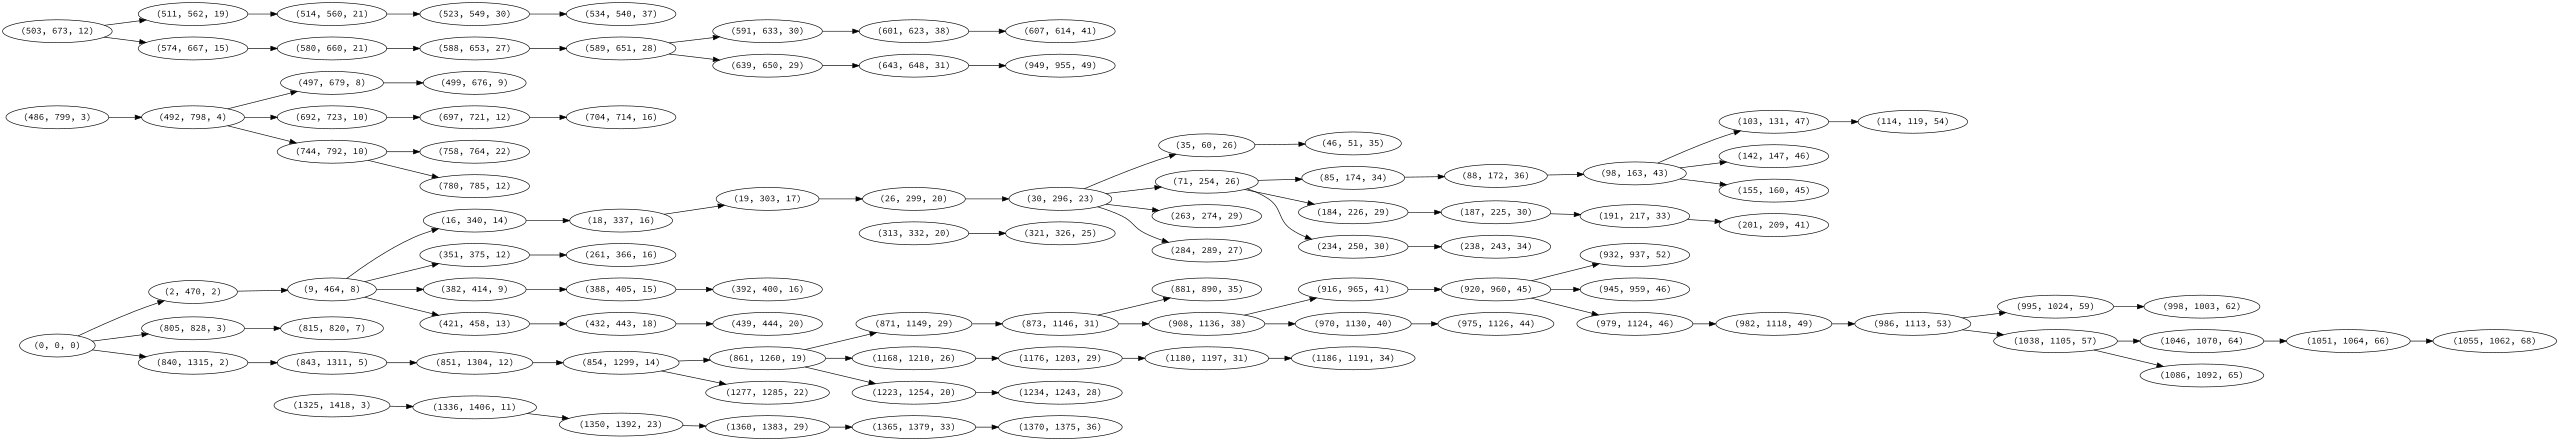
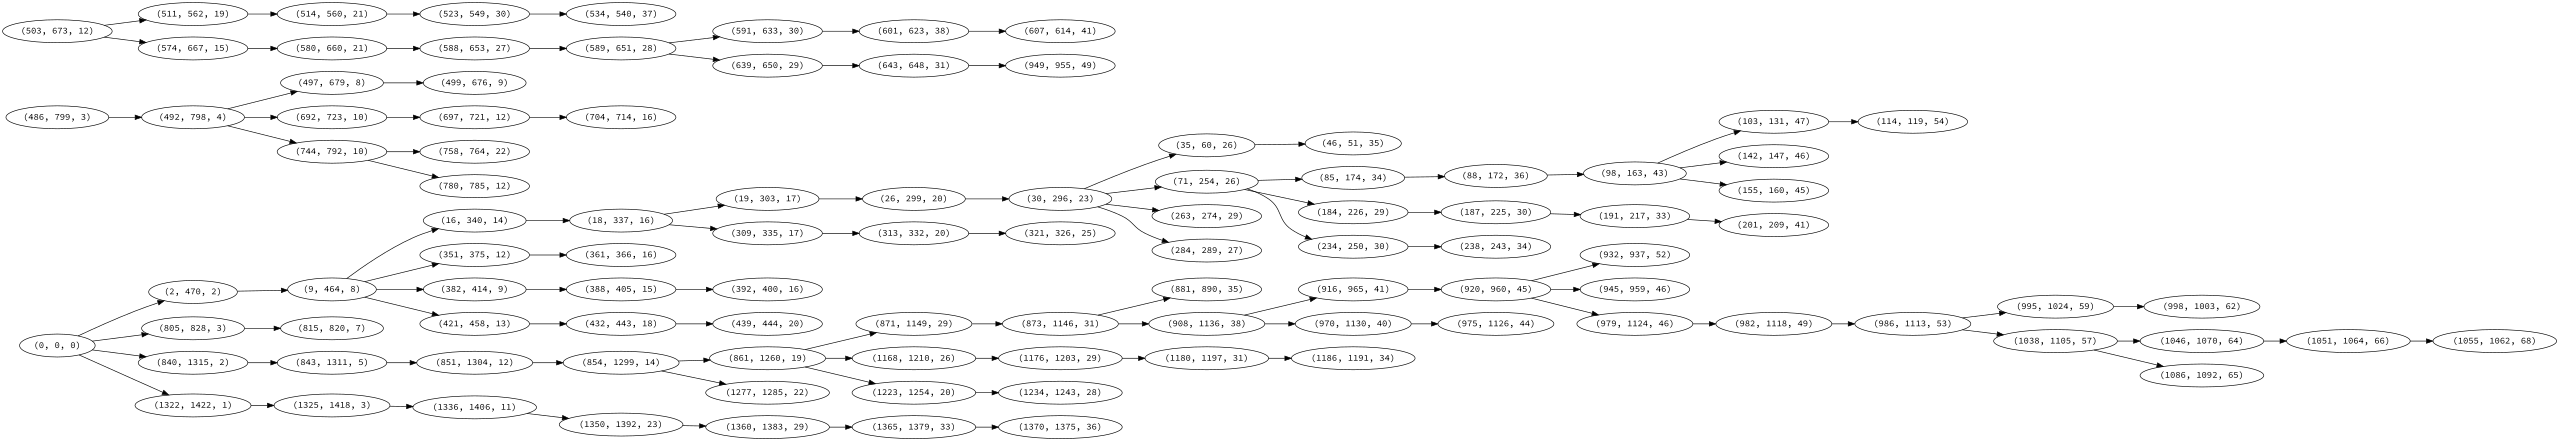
node "(309, 335, 17)": added
node "(261, 366, 16)": label "(261, 366, 16)" -> "(361, 366, 16)"
node "(1322, 1422, 1)": added
